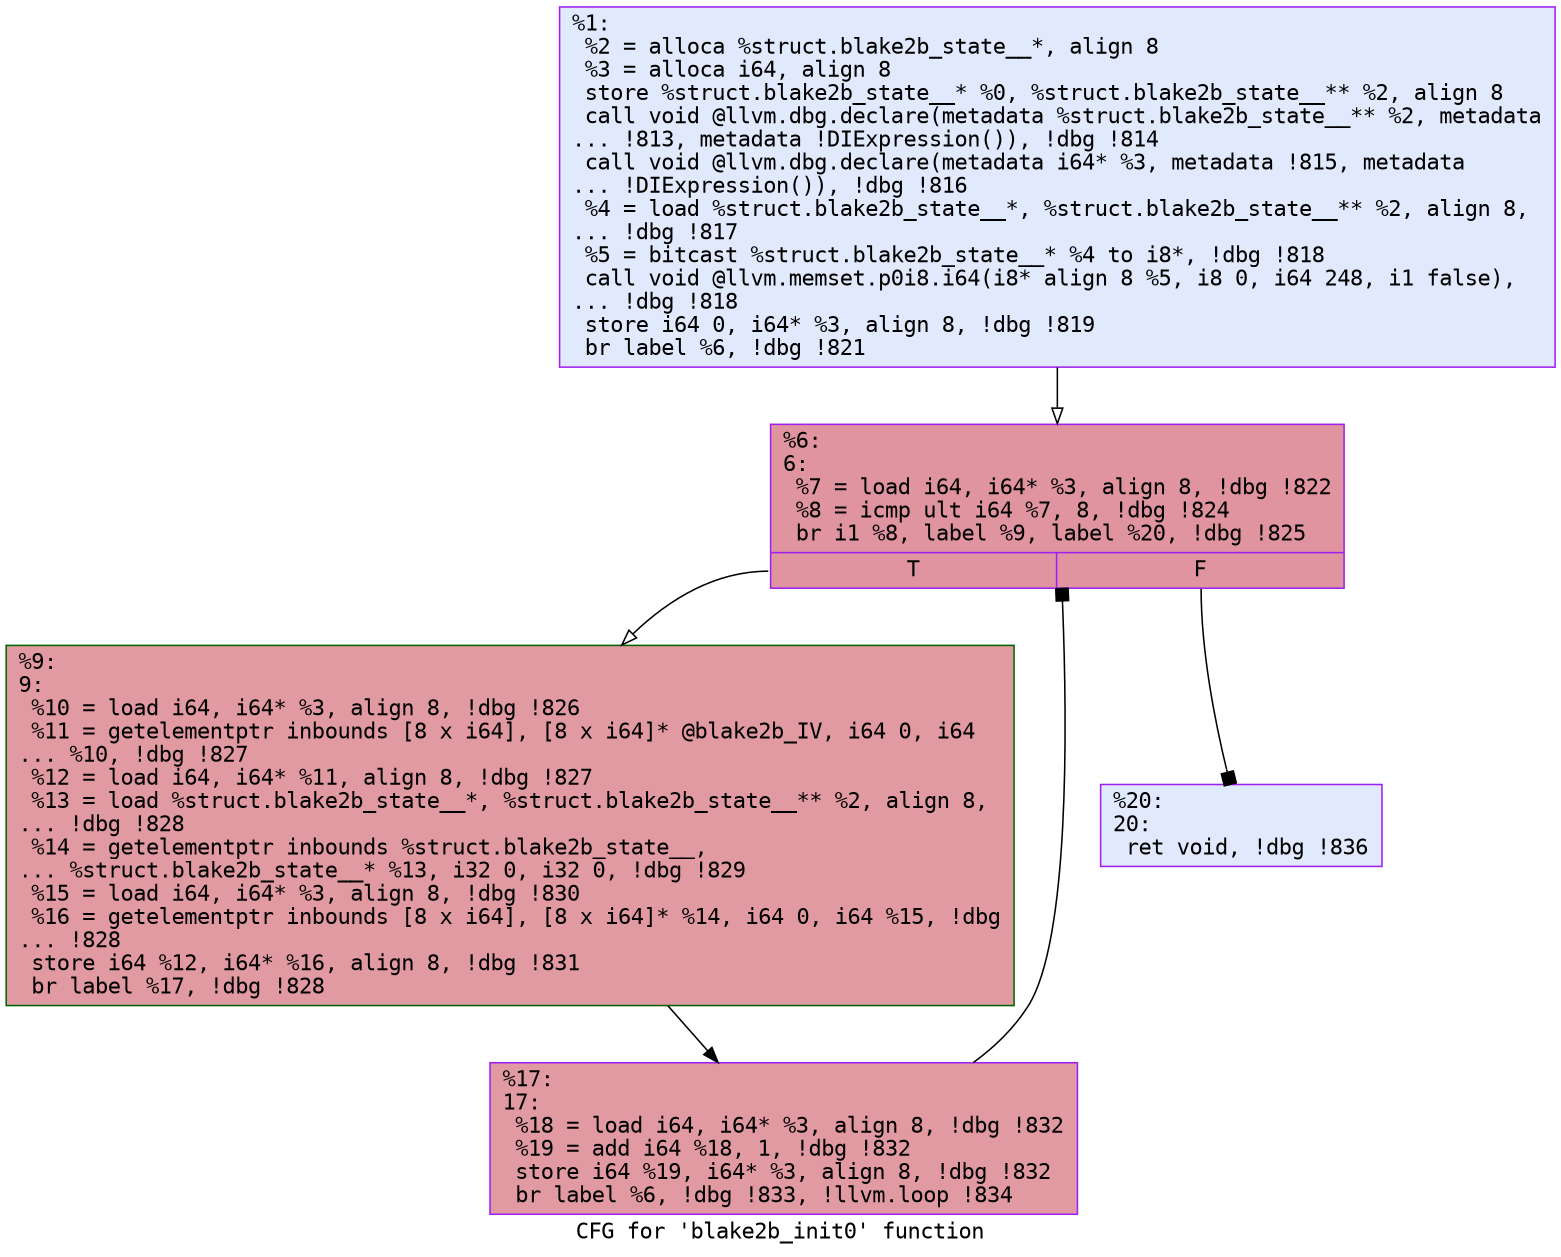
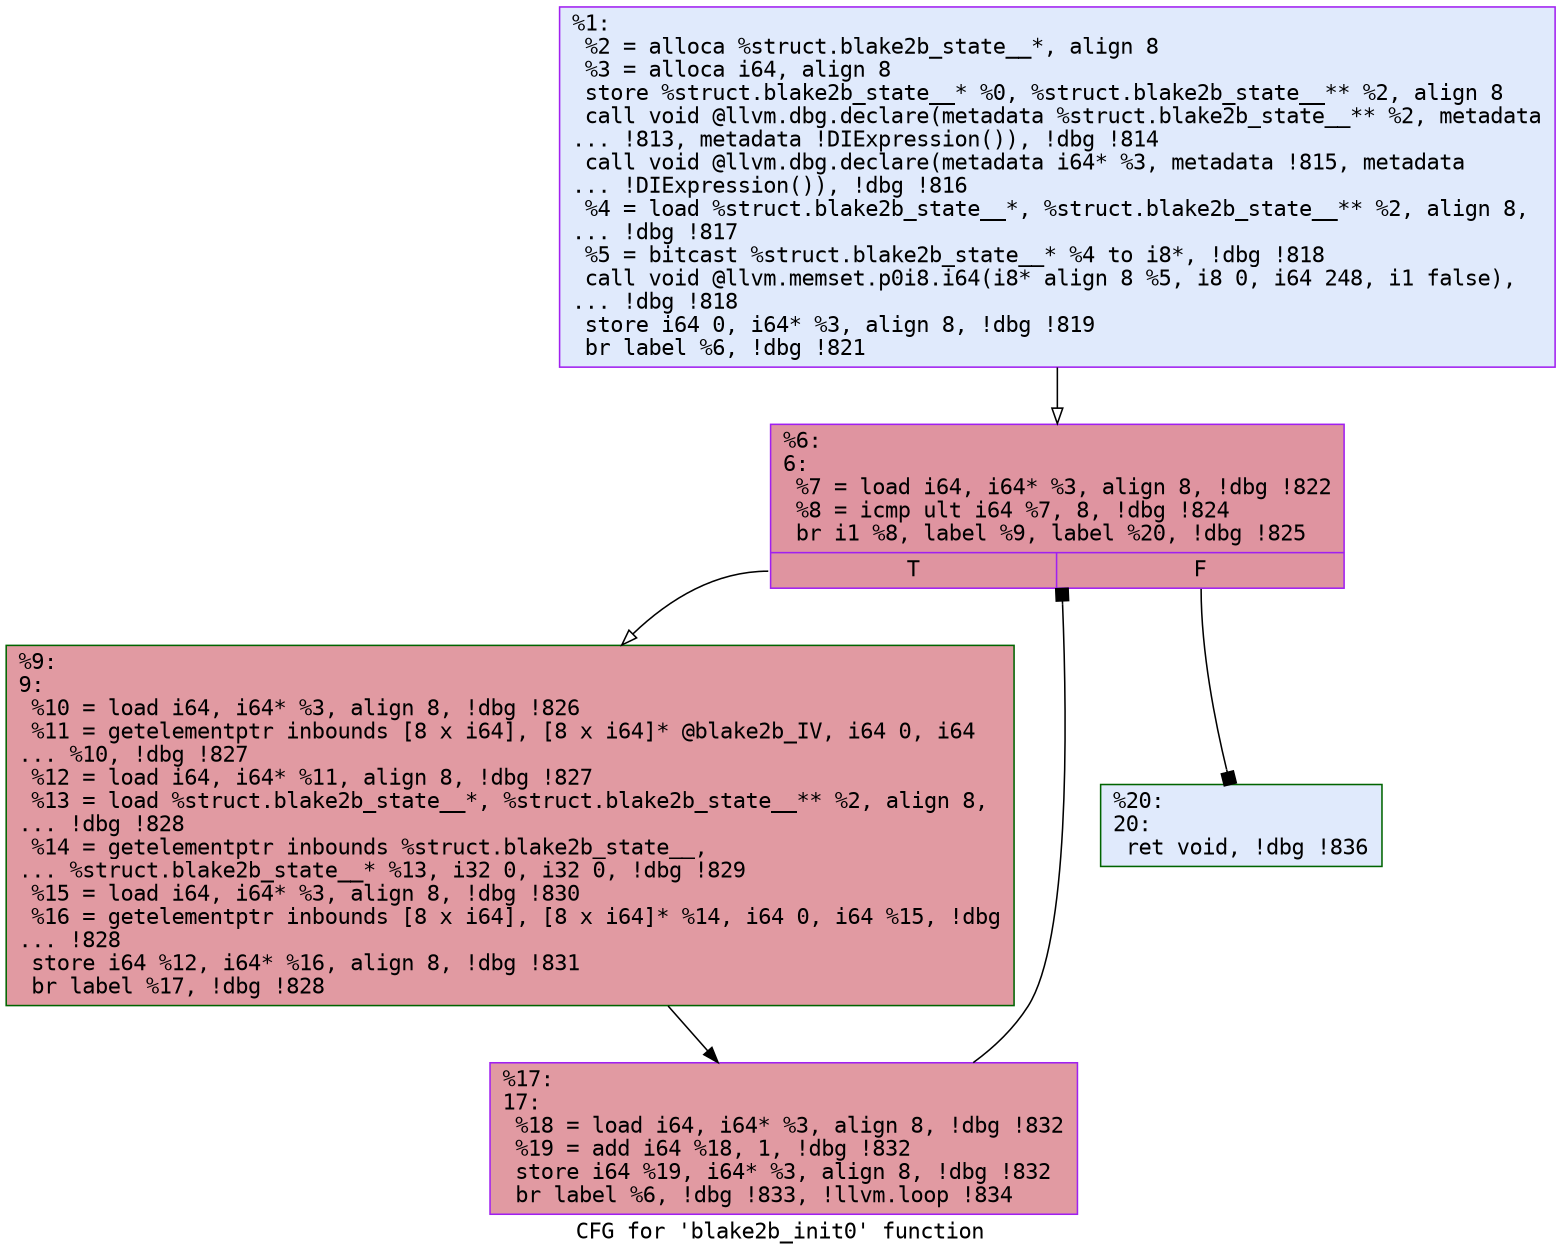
node "%20:": color purple -> darkgreen
